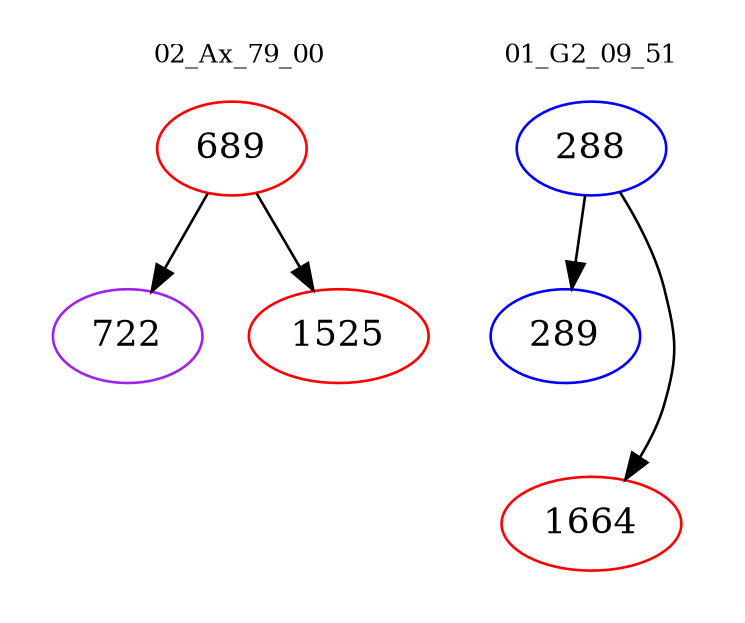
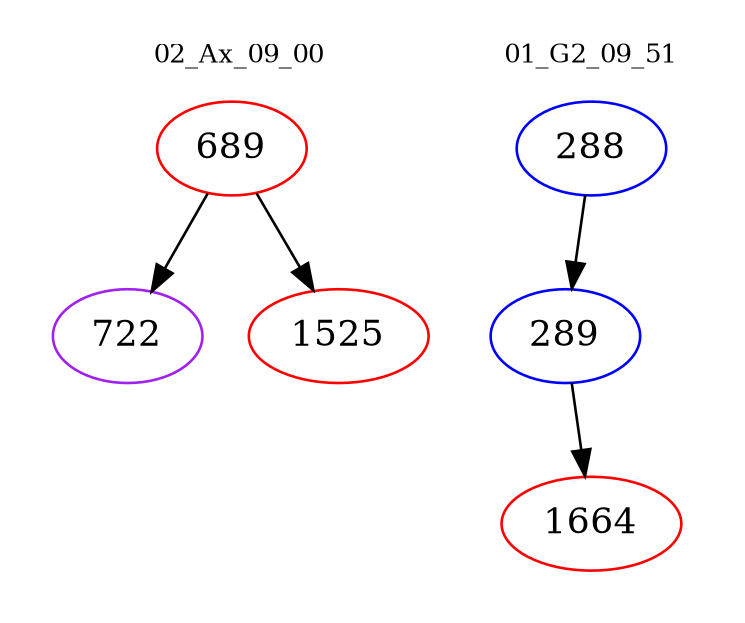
cluster "02_Ax_79_00": label "02_Ax_79_00" -> "02_Ax_09_00"
edge "288" -> "1664": now "289" -> "1664"
